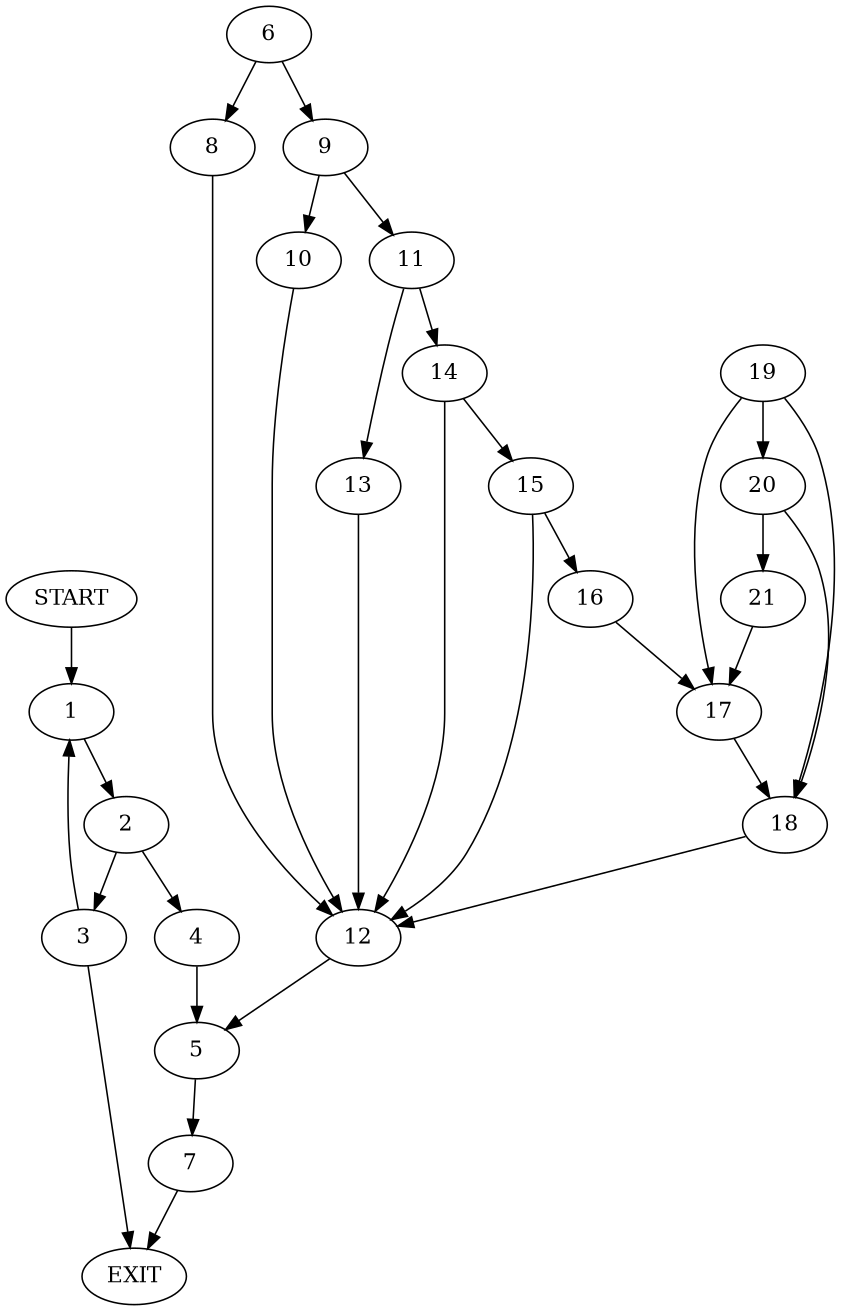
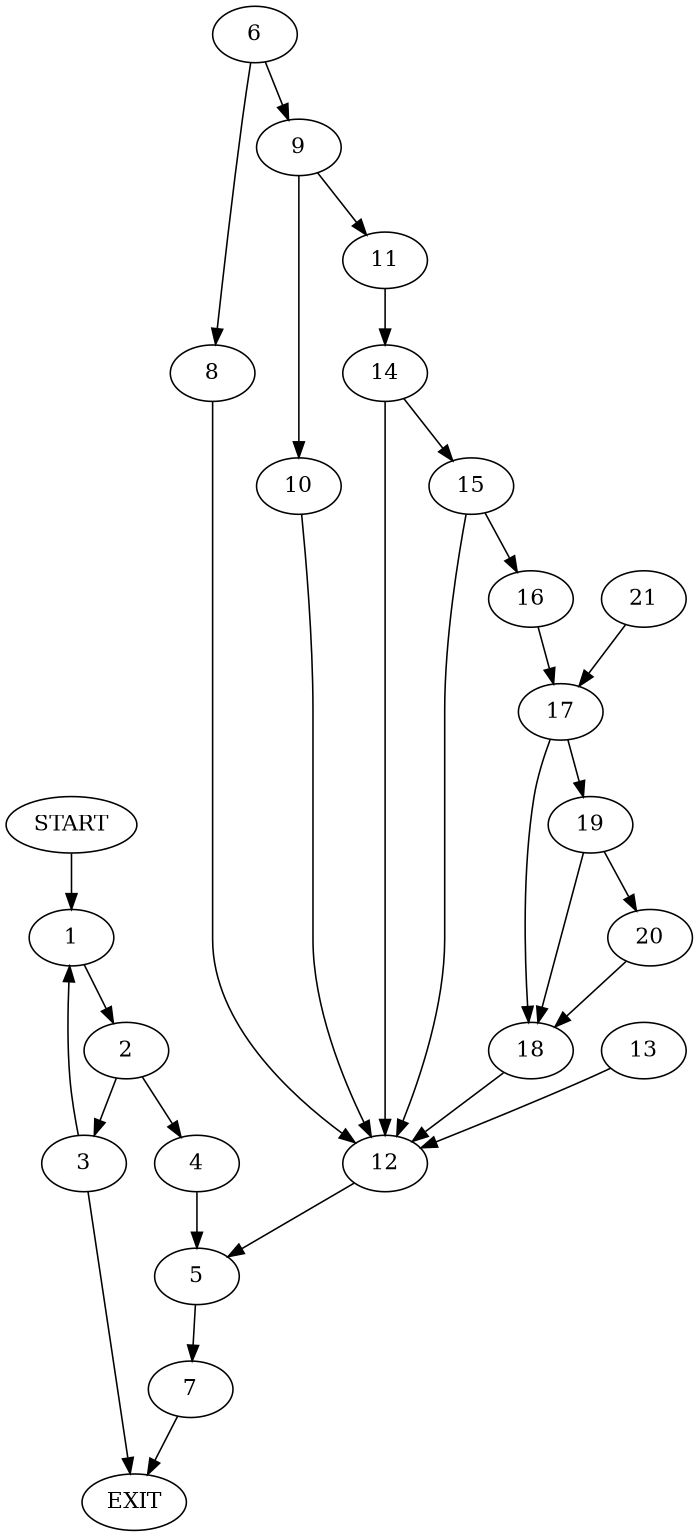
edge "11" -> "13": removed
edge "19" -> "17": reversed
edge "20" -> "21": removed
